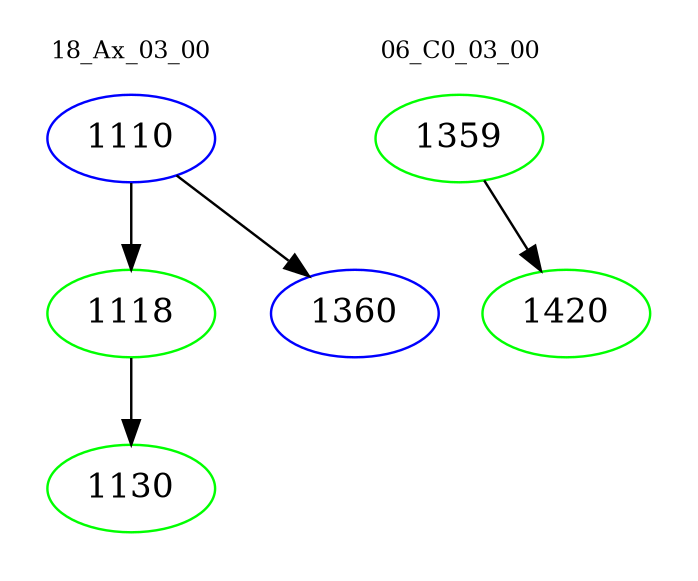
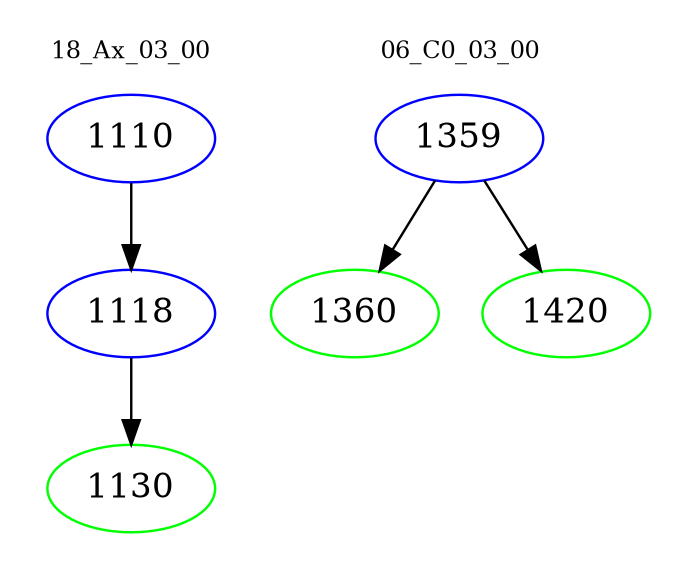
node "1359": color green -> blue
edge "1110" -> "1360": now "1359" -> "1360"
node "1118": color green -> blue
node "1360": color blue -> green
